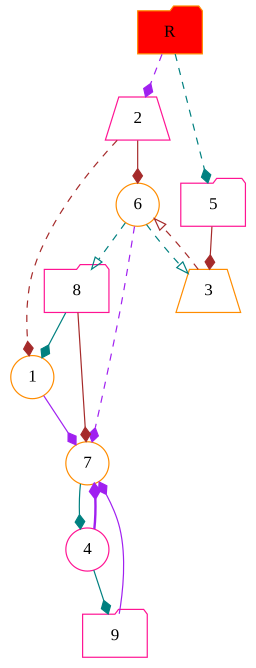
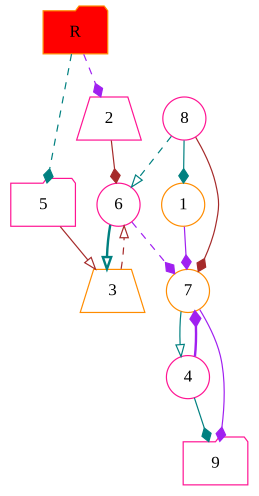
node "6": color darkorange -> deeppink
edge "2" -> "1": removed
edge "6" -> "8": reversed
edge "5" -> "3": arrowhead diamond -> onormal
edge "6" -> "3": style dashed -> bold
node "8": shape folder -> circle
edge "7" -> "4": arrowhead diamond -> onormal
edge "9" -> "7": reversed
